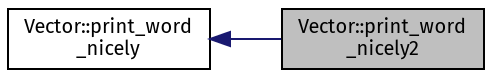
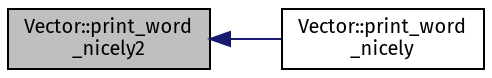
edge "Vector::print_word _nicely2" -> "Vector::print_word _nicely": reversed
